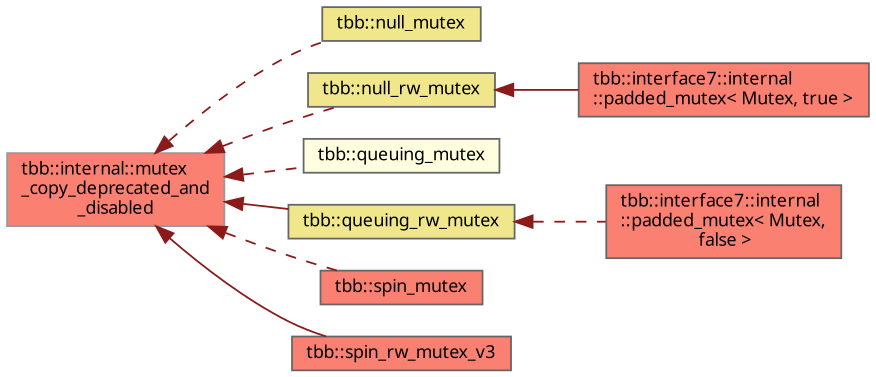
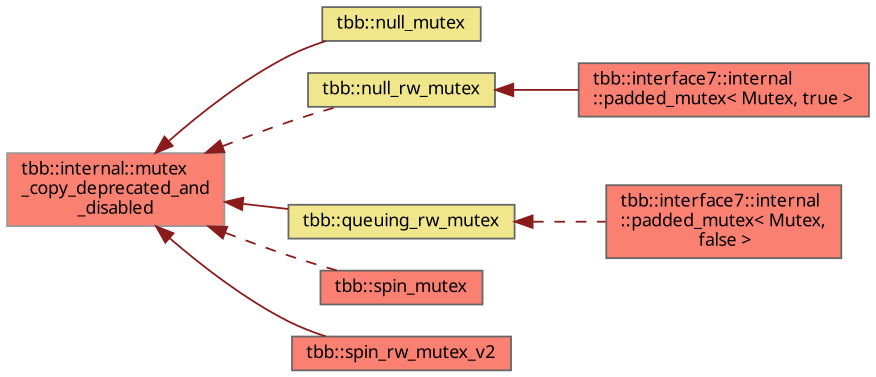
edge "tbb::null_mutex" -> "tbb::internal::mutex _copy_deprecated_and _disabled": style dashed -> solid
node "tbb::queuing_mutex": removed
node "tbb::spin_rw_mutex_v3": label "tbb::spin_rw_mutex_v3" -> "tbb::spin_rw_mutex_v2"
